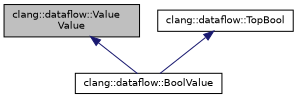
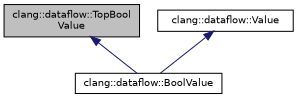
node "clang::dataflow::Value Value": label "clang::dataflow::Value Value" -> "clang::dataflow::TopBool Value"
node "clang::dataflow::TopBool": label "clang::dataflow::TopBool" -> "clang::dataflow::Value"
